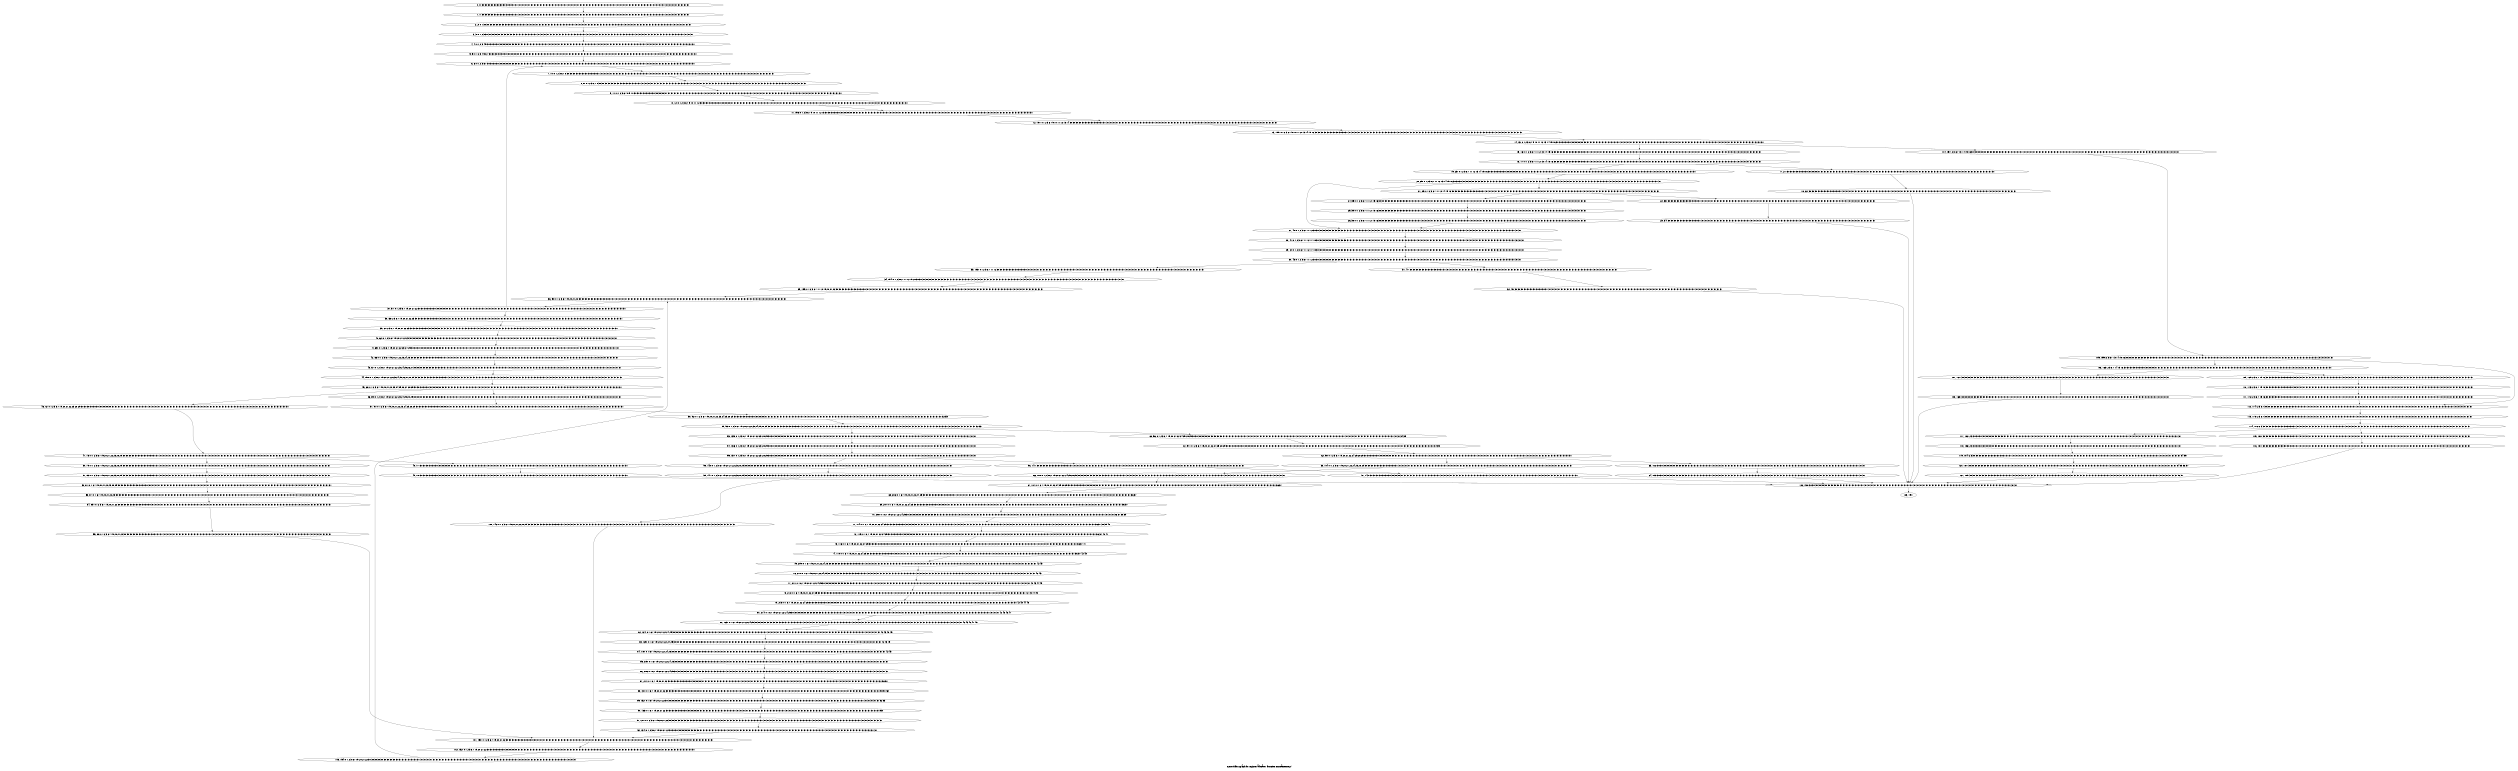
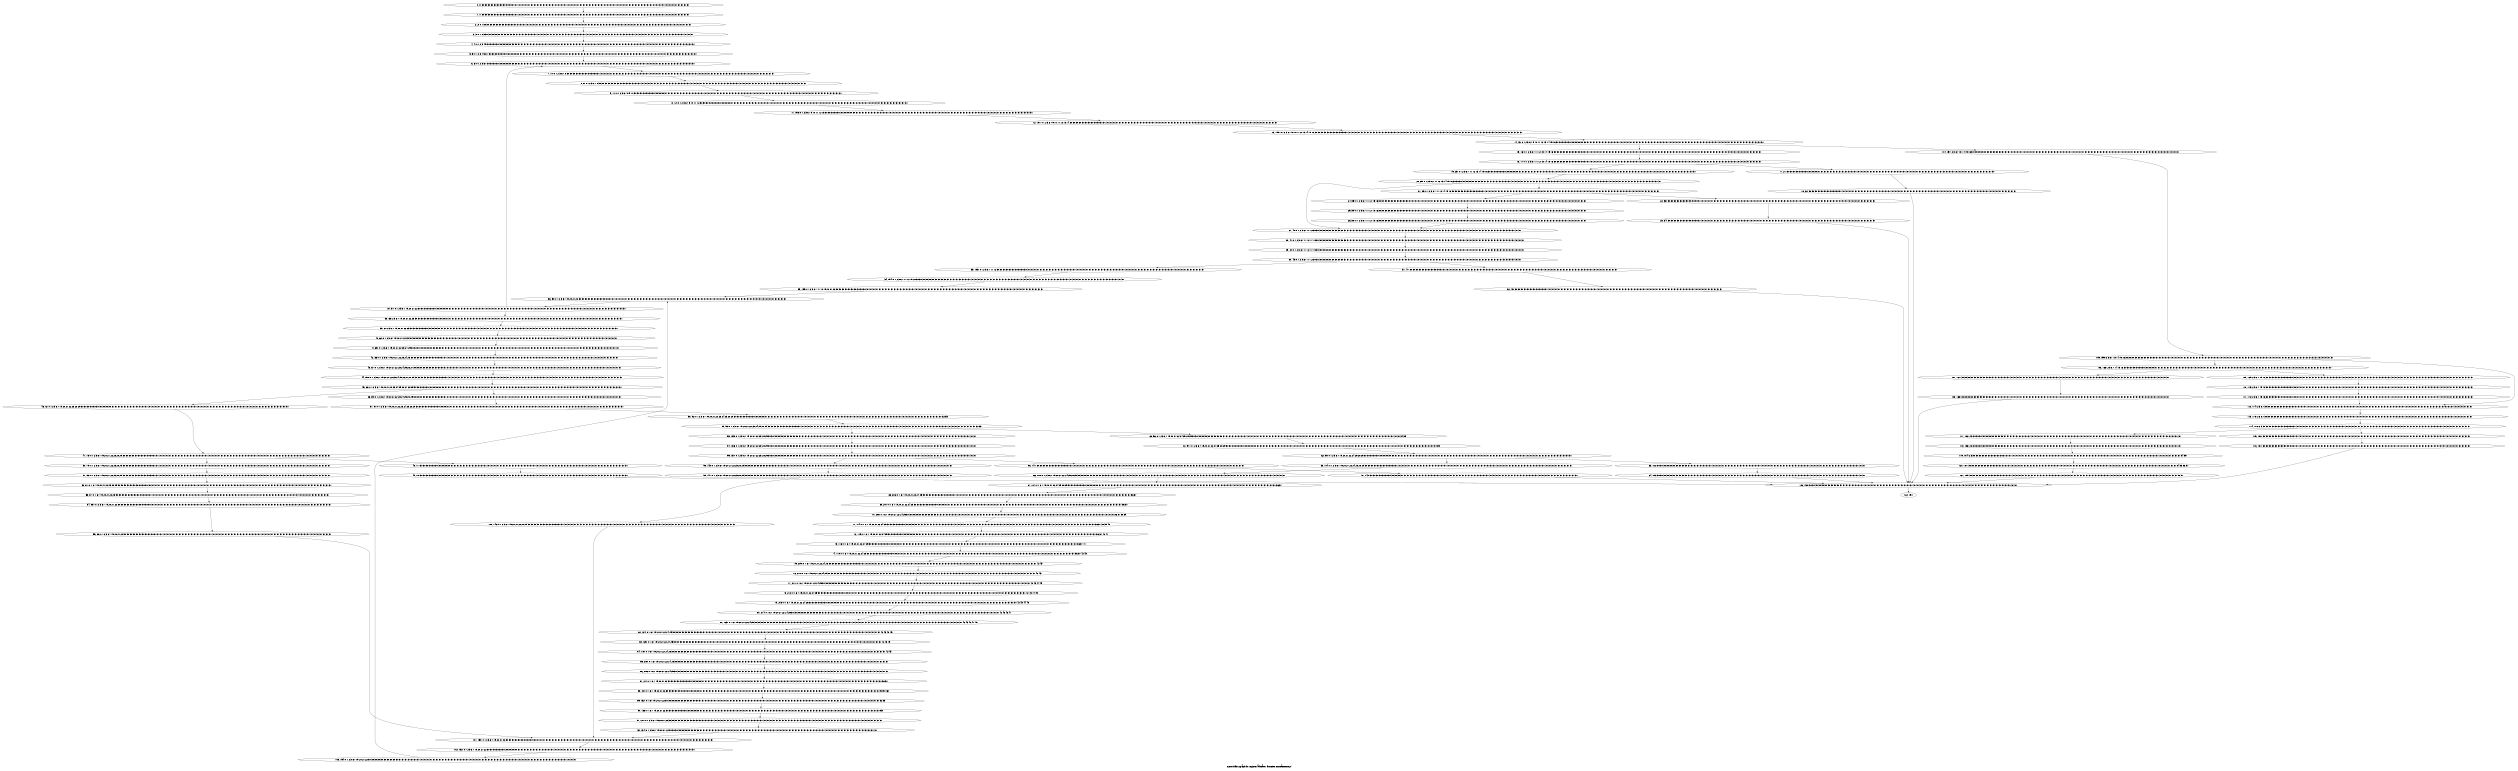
node "123, 191:": label "123, 191:" -> "122, 191:"
